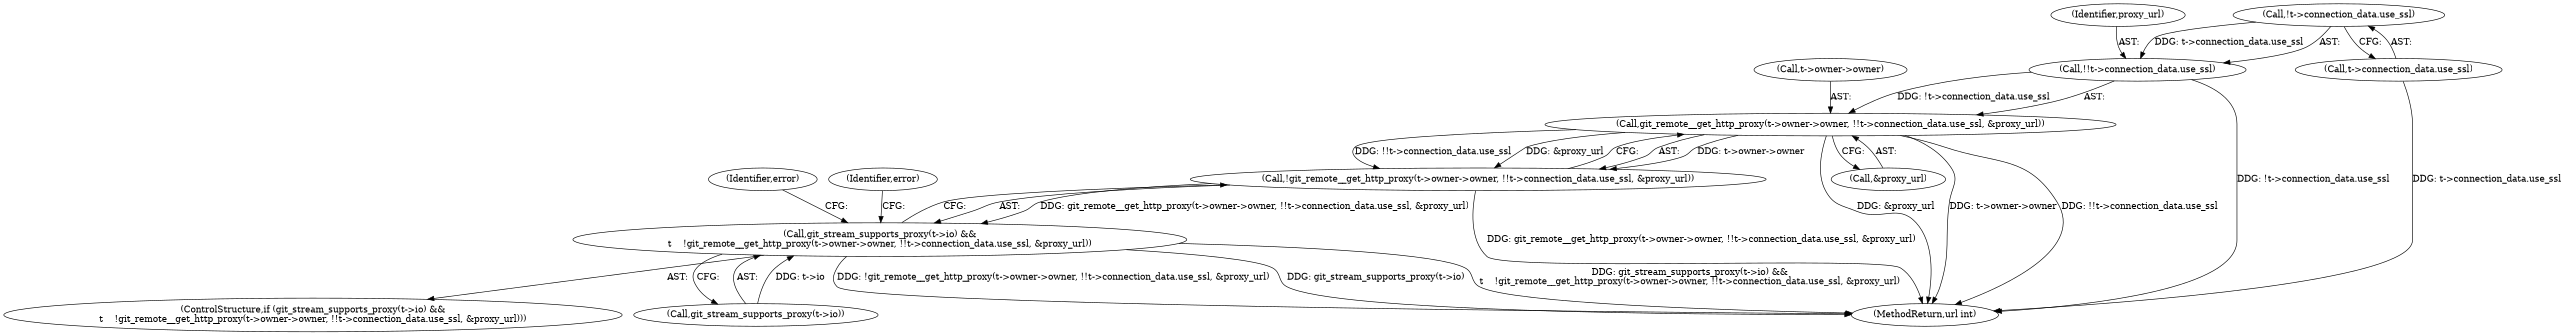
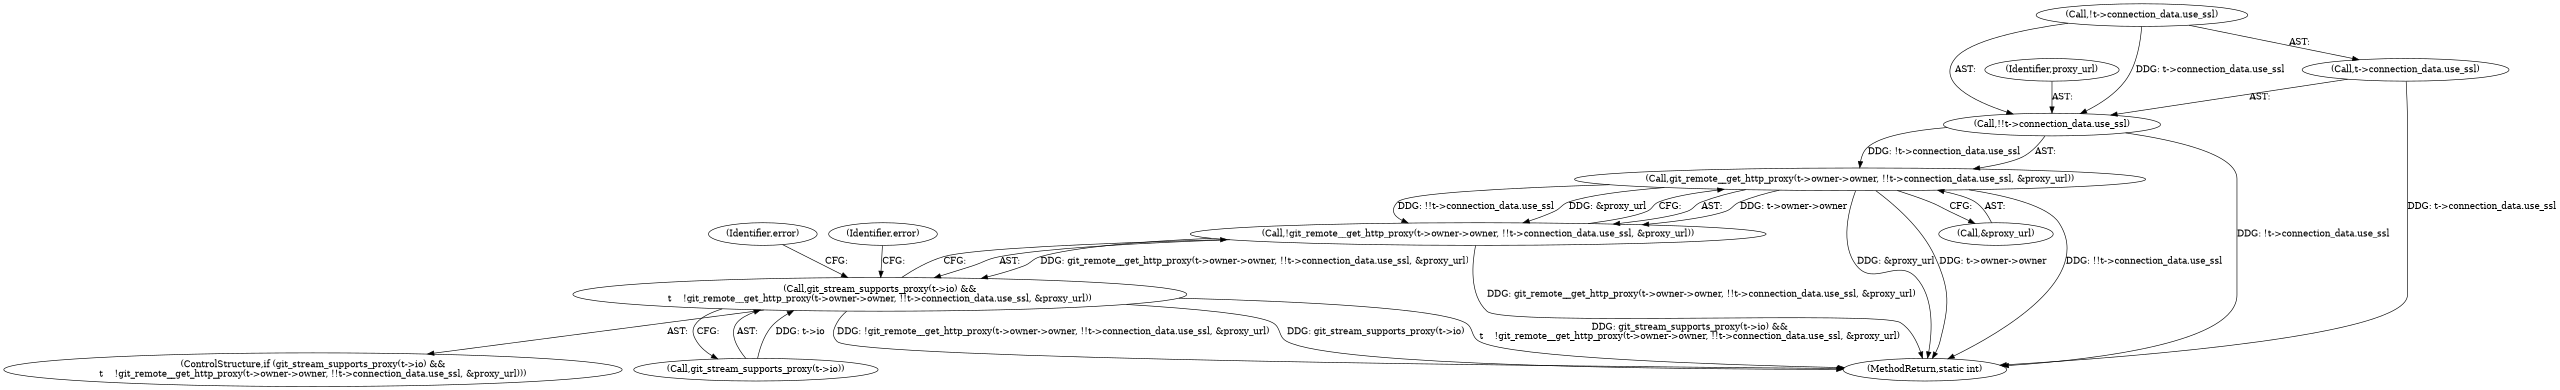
edge "(Call,!t->connection_data.use_ssl)" -> "(Call,t->connection_data.use_ssl)": label "CFG: " -> "AST: "
edge "(Call,t->connection_data.use_ssl)" -> "(Call,!t->connection_data.use_ssl)": now "(Call,t->connection_data.use_ssl)" -> "(Call,!!t->connection_data.use_ssl)"
node "(Call,t->owner->owner)": removed
node "(MethodReturn,url int)": label "(MethodReturn,url int)" -> "(MethodReturn,static int)"
